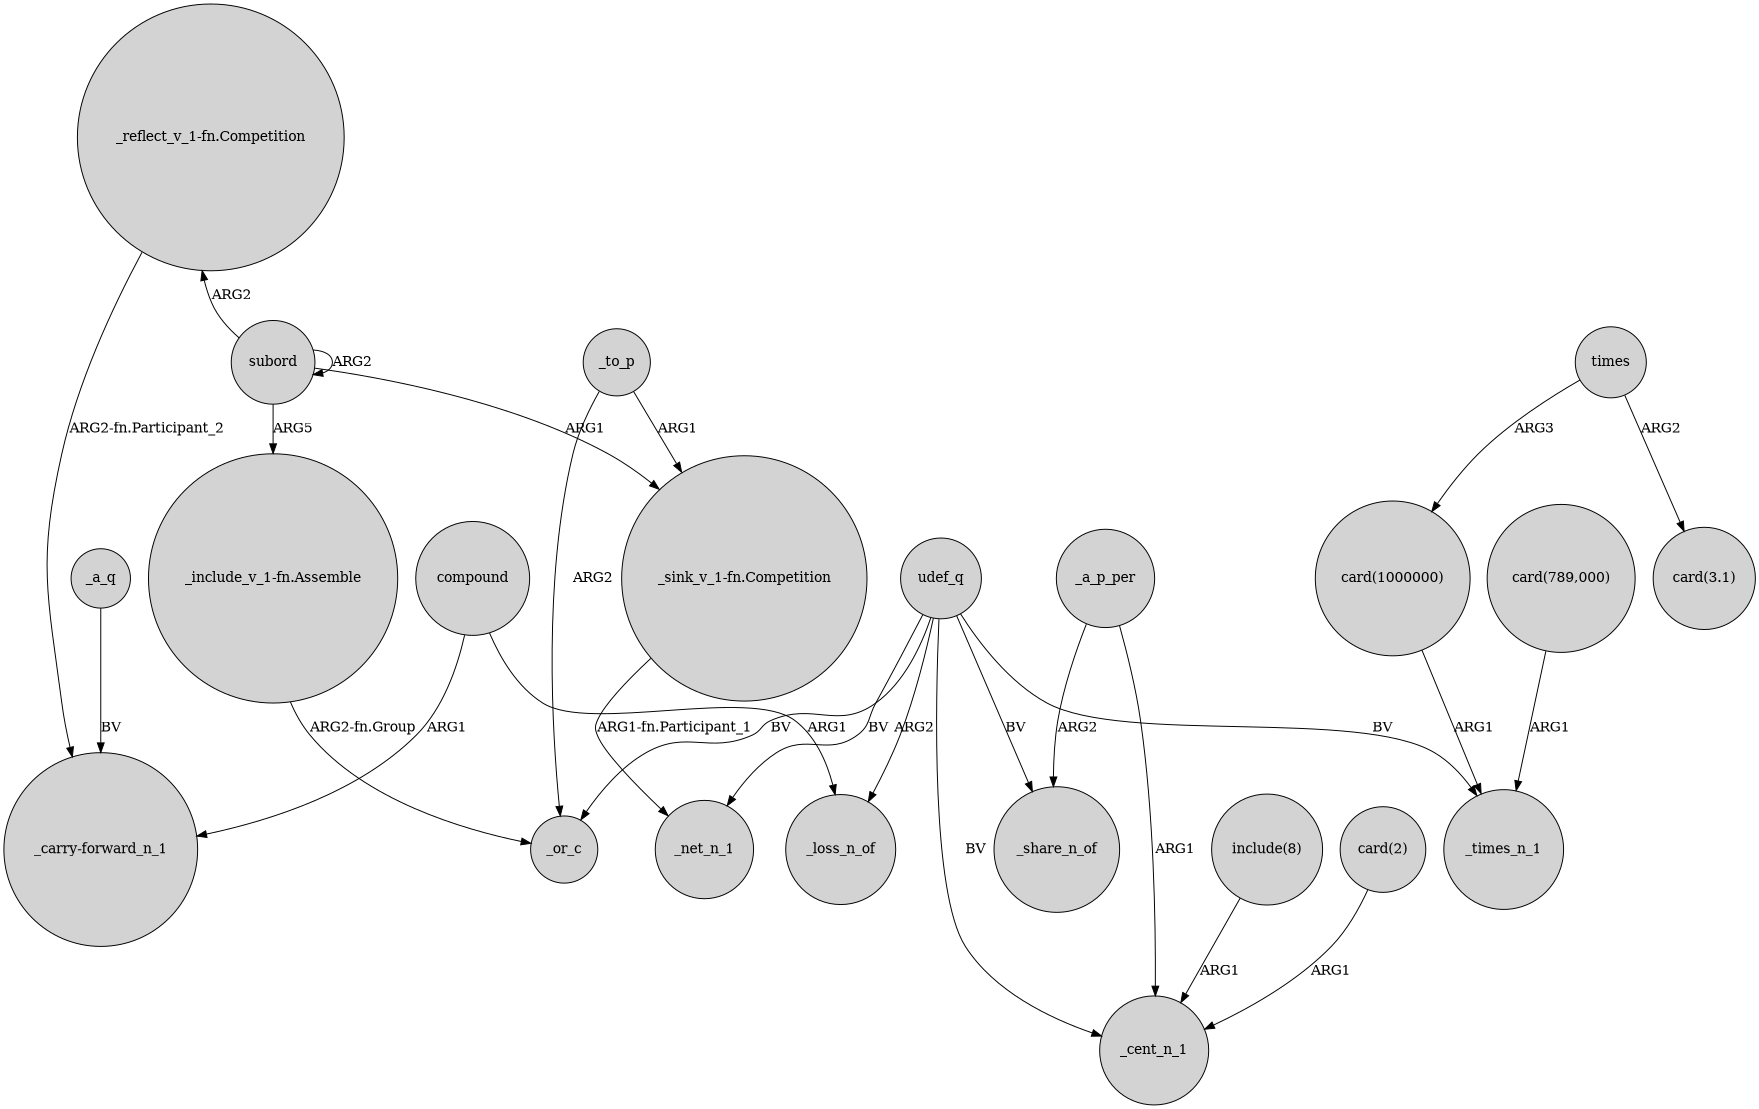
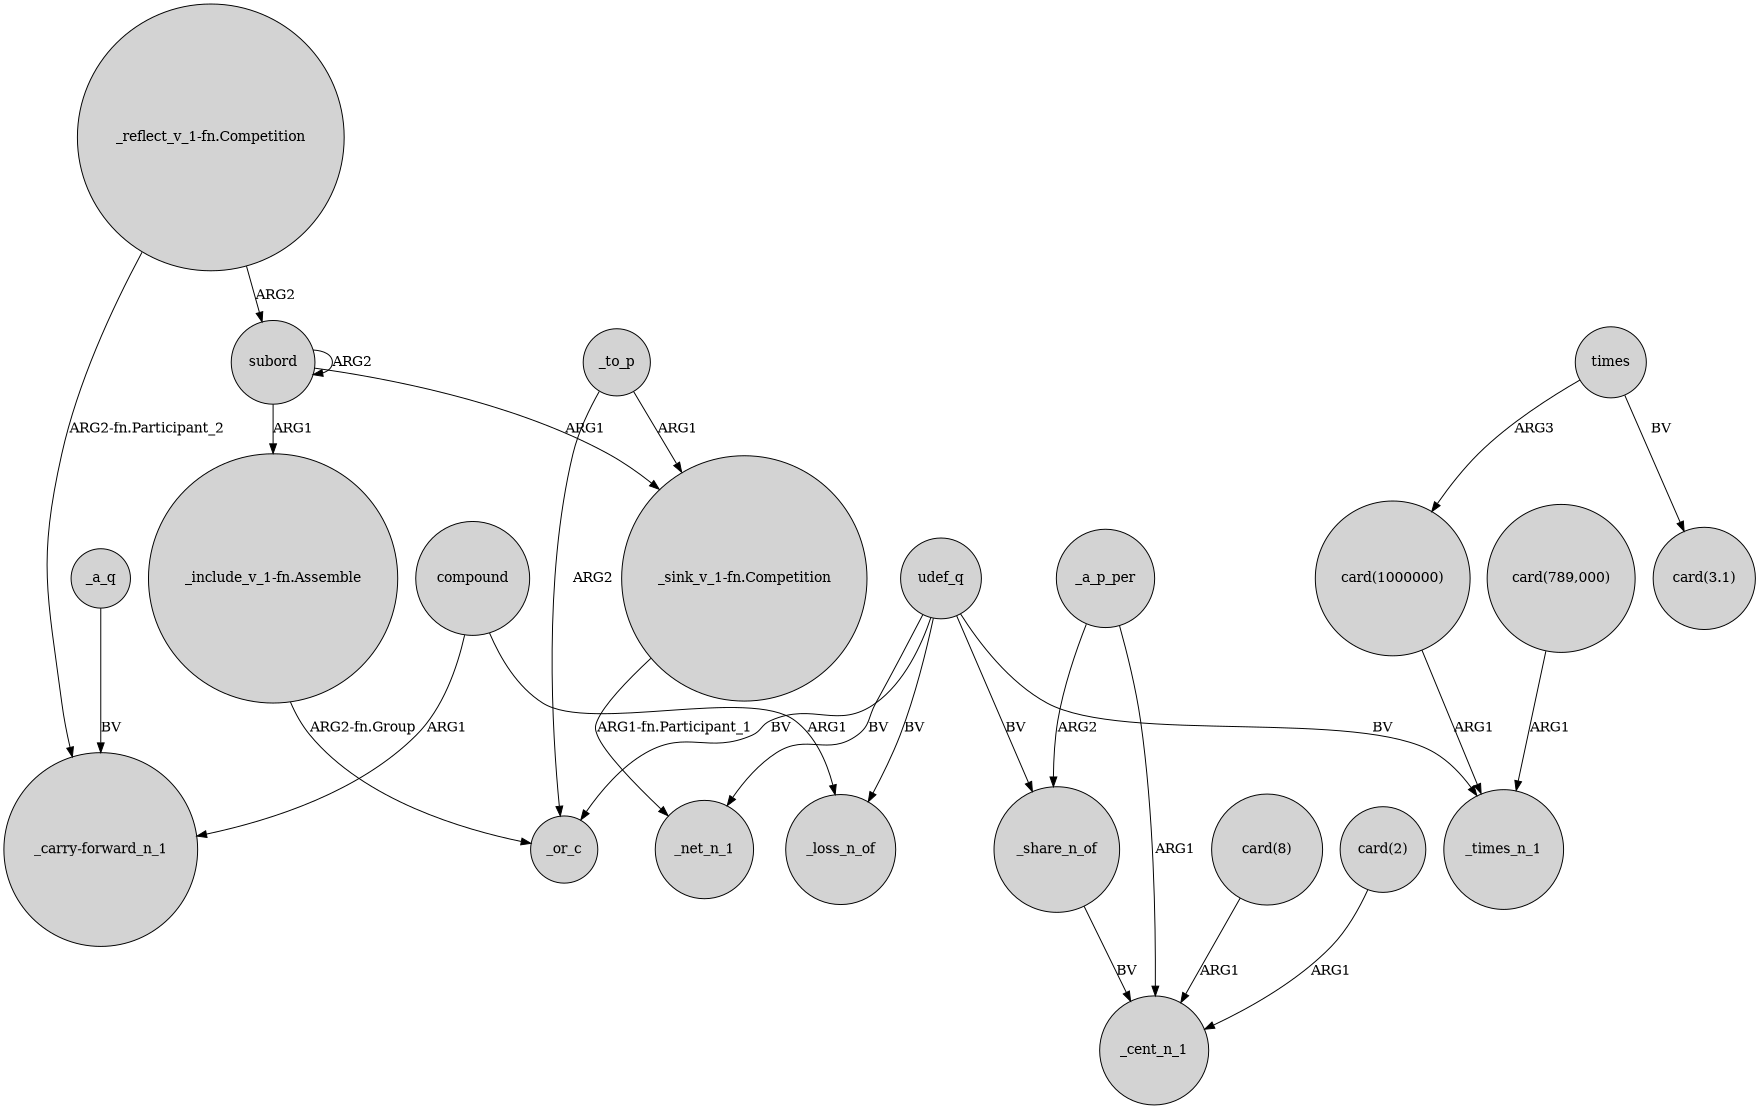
edge "subord" -> "_reflect_v_1-fn.Competition": reversed
edge "subord" -> "_include_v_1-fn.Assemble": label "ARG5" -> "ARG1"
edge "times" -> "card(3.1)": label "ARG2" -> "BV"
edge "udef_q" -> "_loss_n_of": label "ARG2" -> "BV"
node "include(8)": label "include(8)" -> "card(8)"
edge "udef_q" -> "_cent_n_1": now "_share_n_of" -> "_cent_n_1"
